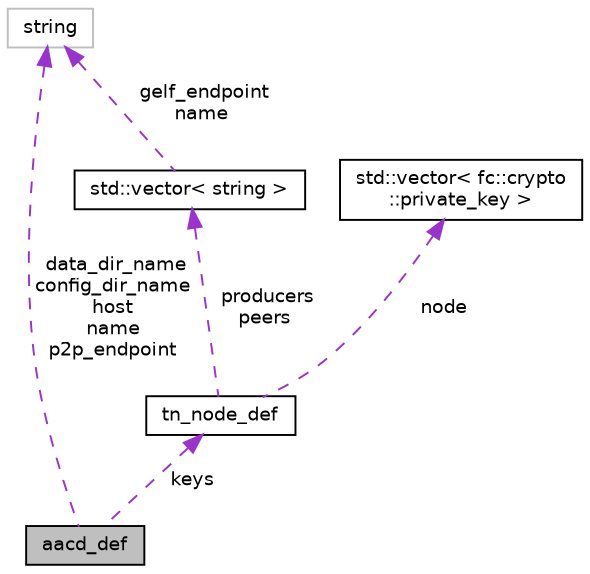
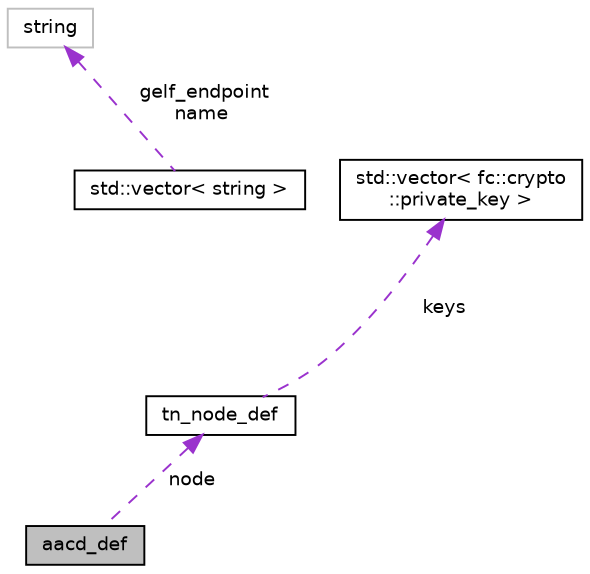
edge "aacd_def" -> "string": removed, label "data_dir_name config_dir_name host name p2p_endpoint"
edge "tn_node_def" -> "std::vector< fc::crypto ::private_key >": label " node" -> " keys"
edge "tn_node_def" -> "std::vector< string >": removed, label "producers peers"
edge "aacd_def" -> "tn_node_def": label " keys" -> " node"
